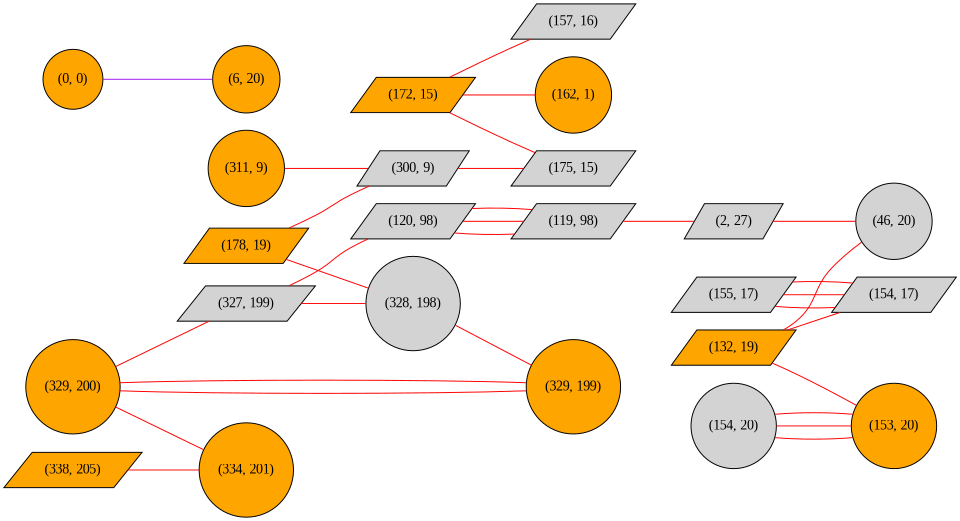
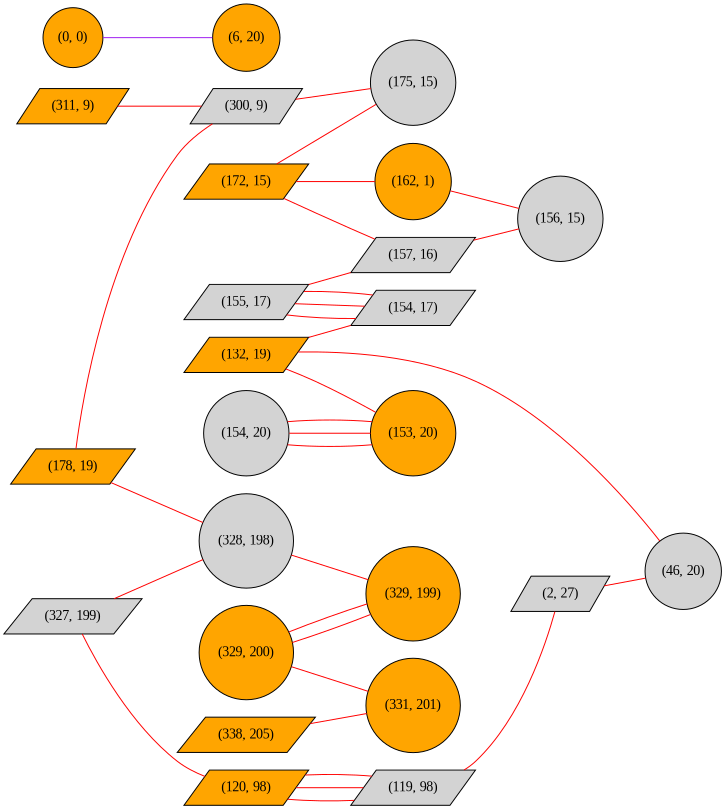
node "(311, 9)": shape circle -> parallelogram
node "(175, 15)": shape parallelogram -> circle
node "(156, 15)": added
node "(120, 98)": fillcolor lightgrey -> orange
edge "(157, 16)" -- "(155, 17)": added
edge "(327, 199)" -- "(329, 200)": removed
node "(334, 201)": label "(334, 201)" -> "(331, 201)"
